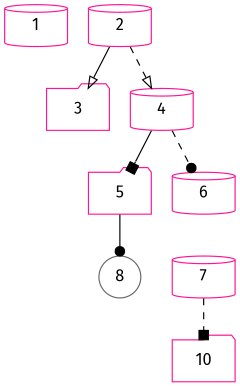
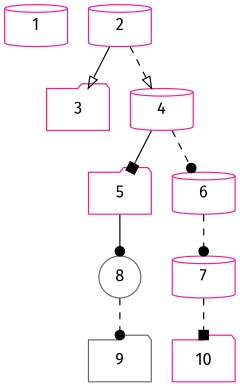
edge "6" -> "7": added
node "9": added
